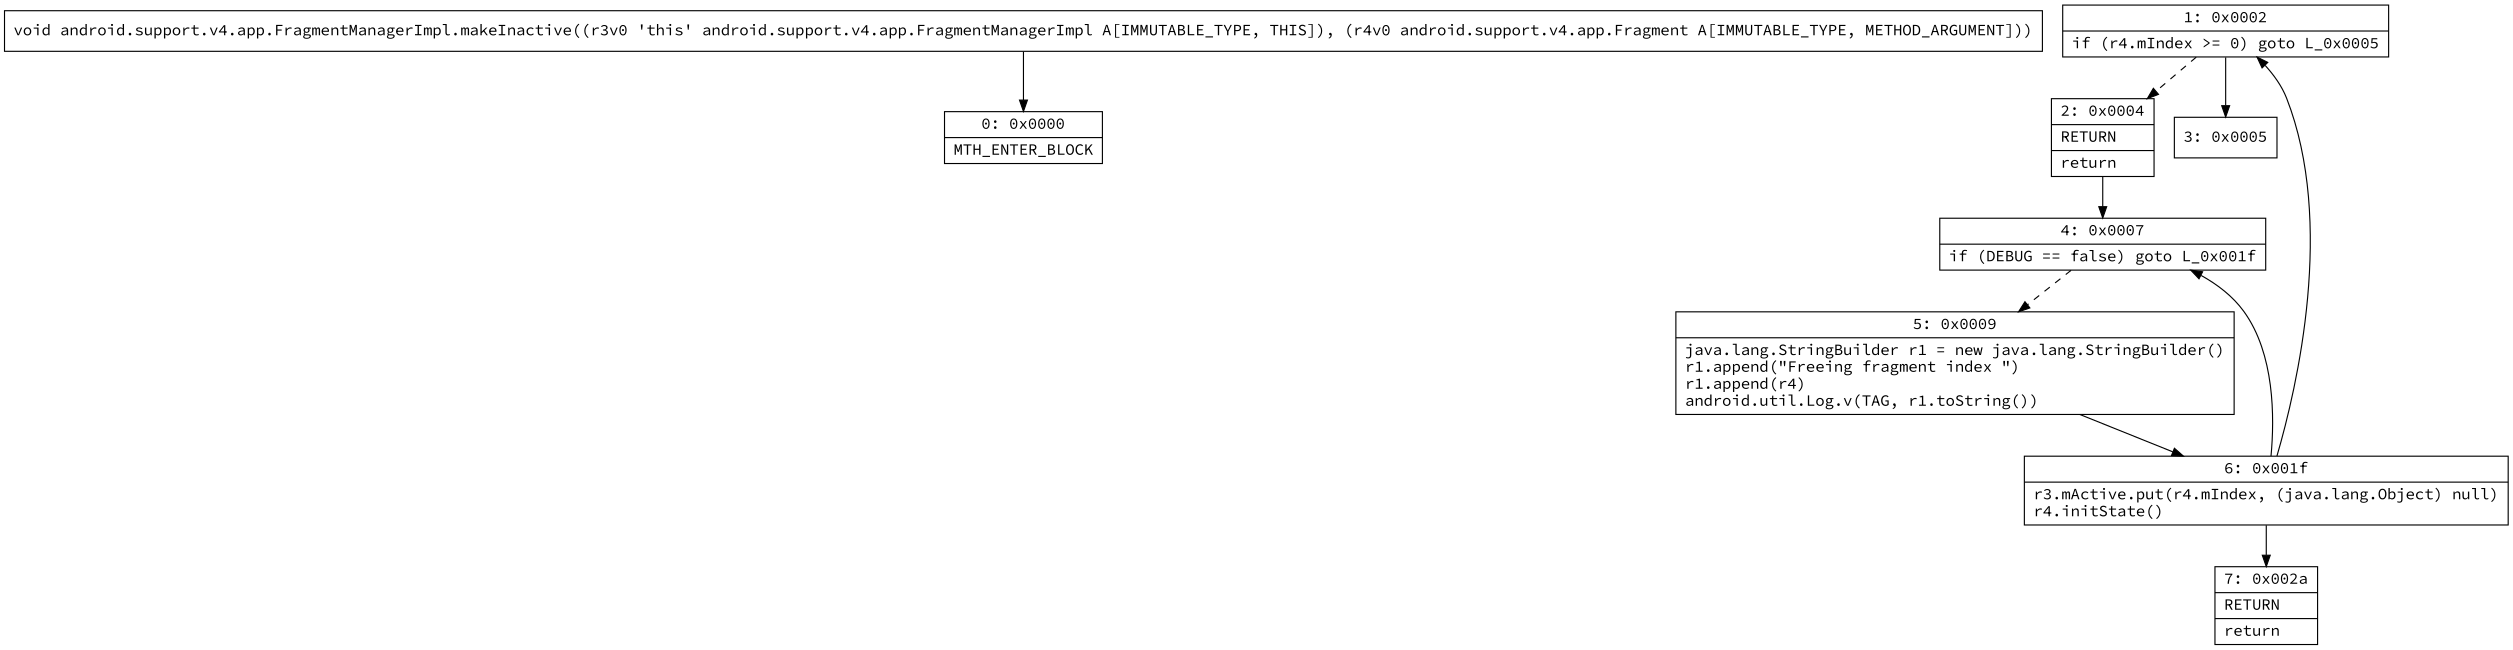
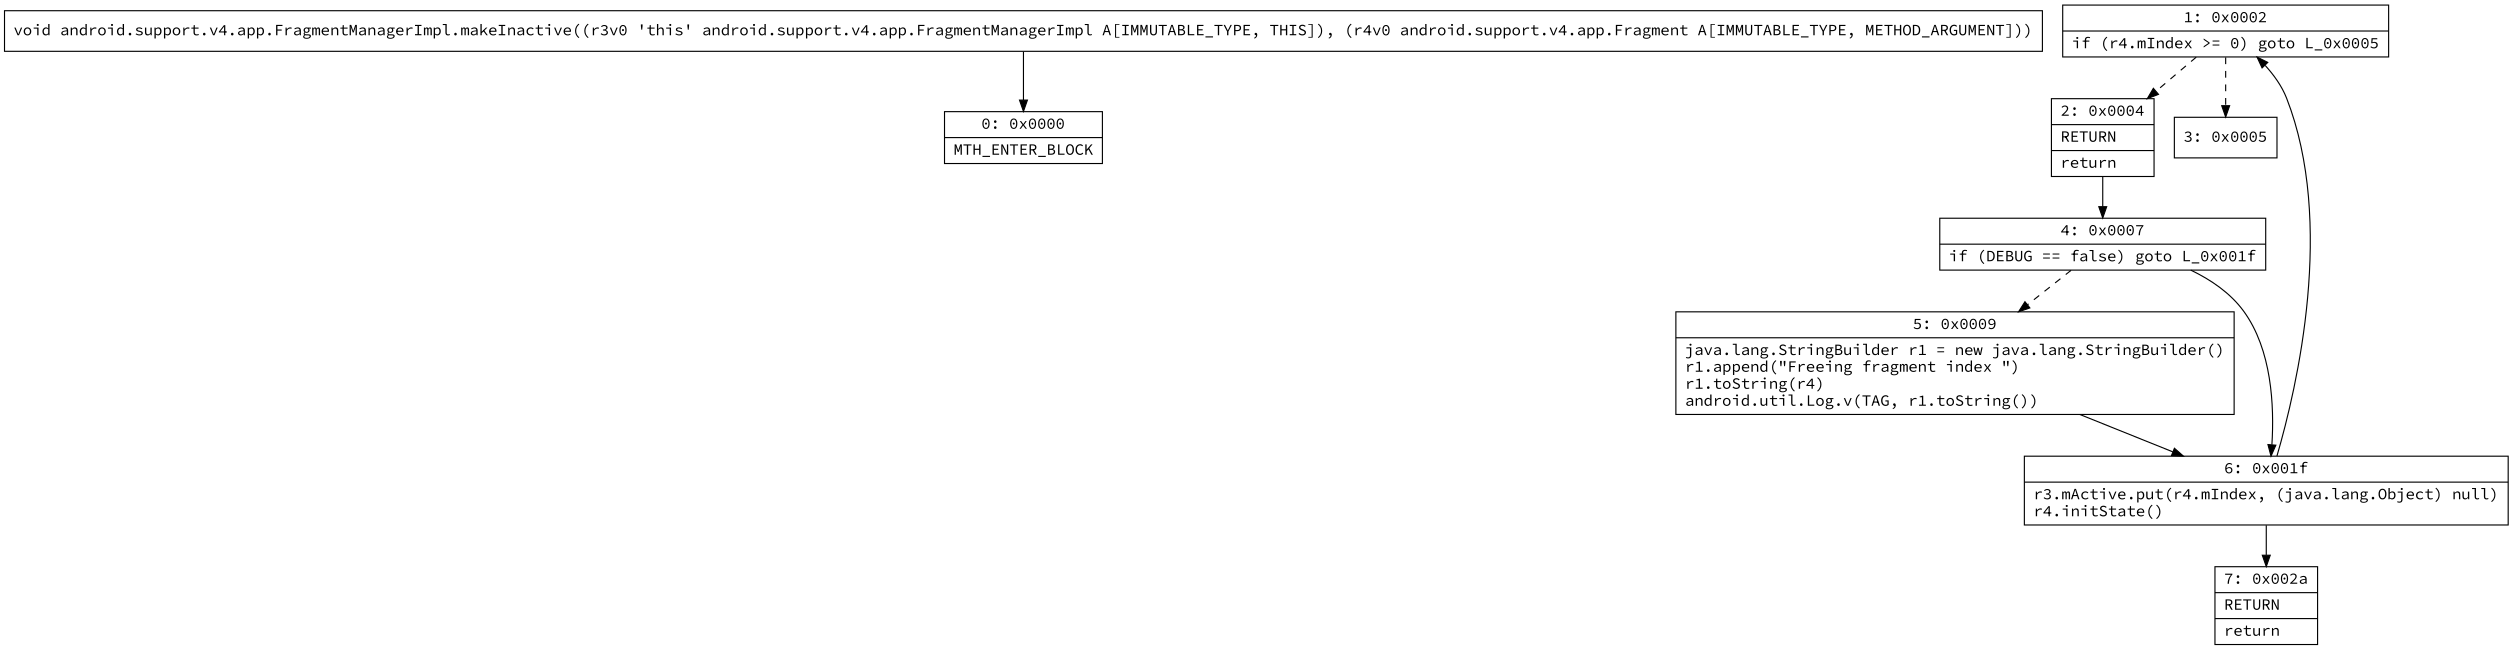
edge "1: 0x0002" -> "3: 0x0005": style solid -> dashed
edge "6: 0x001f" -> "4: 0x0007": reversed
node "5: 0x0009": text "r1.append(r4)" -> "r1.toString(r4)"
